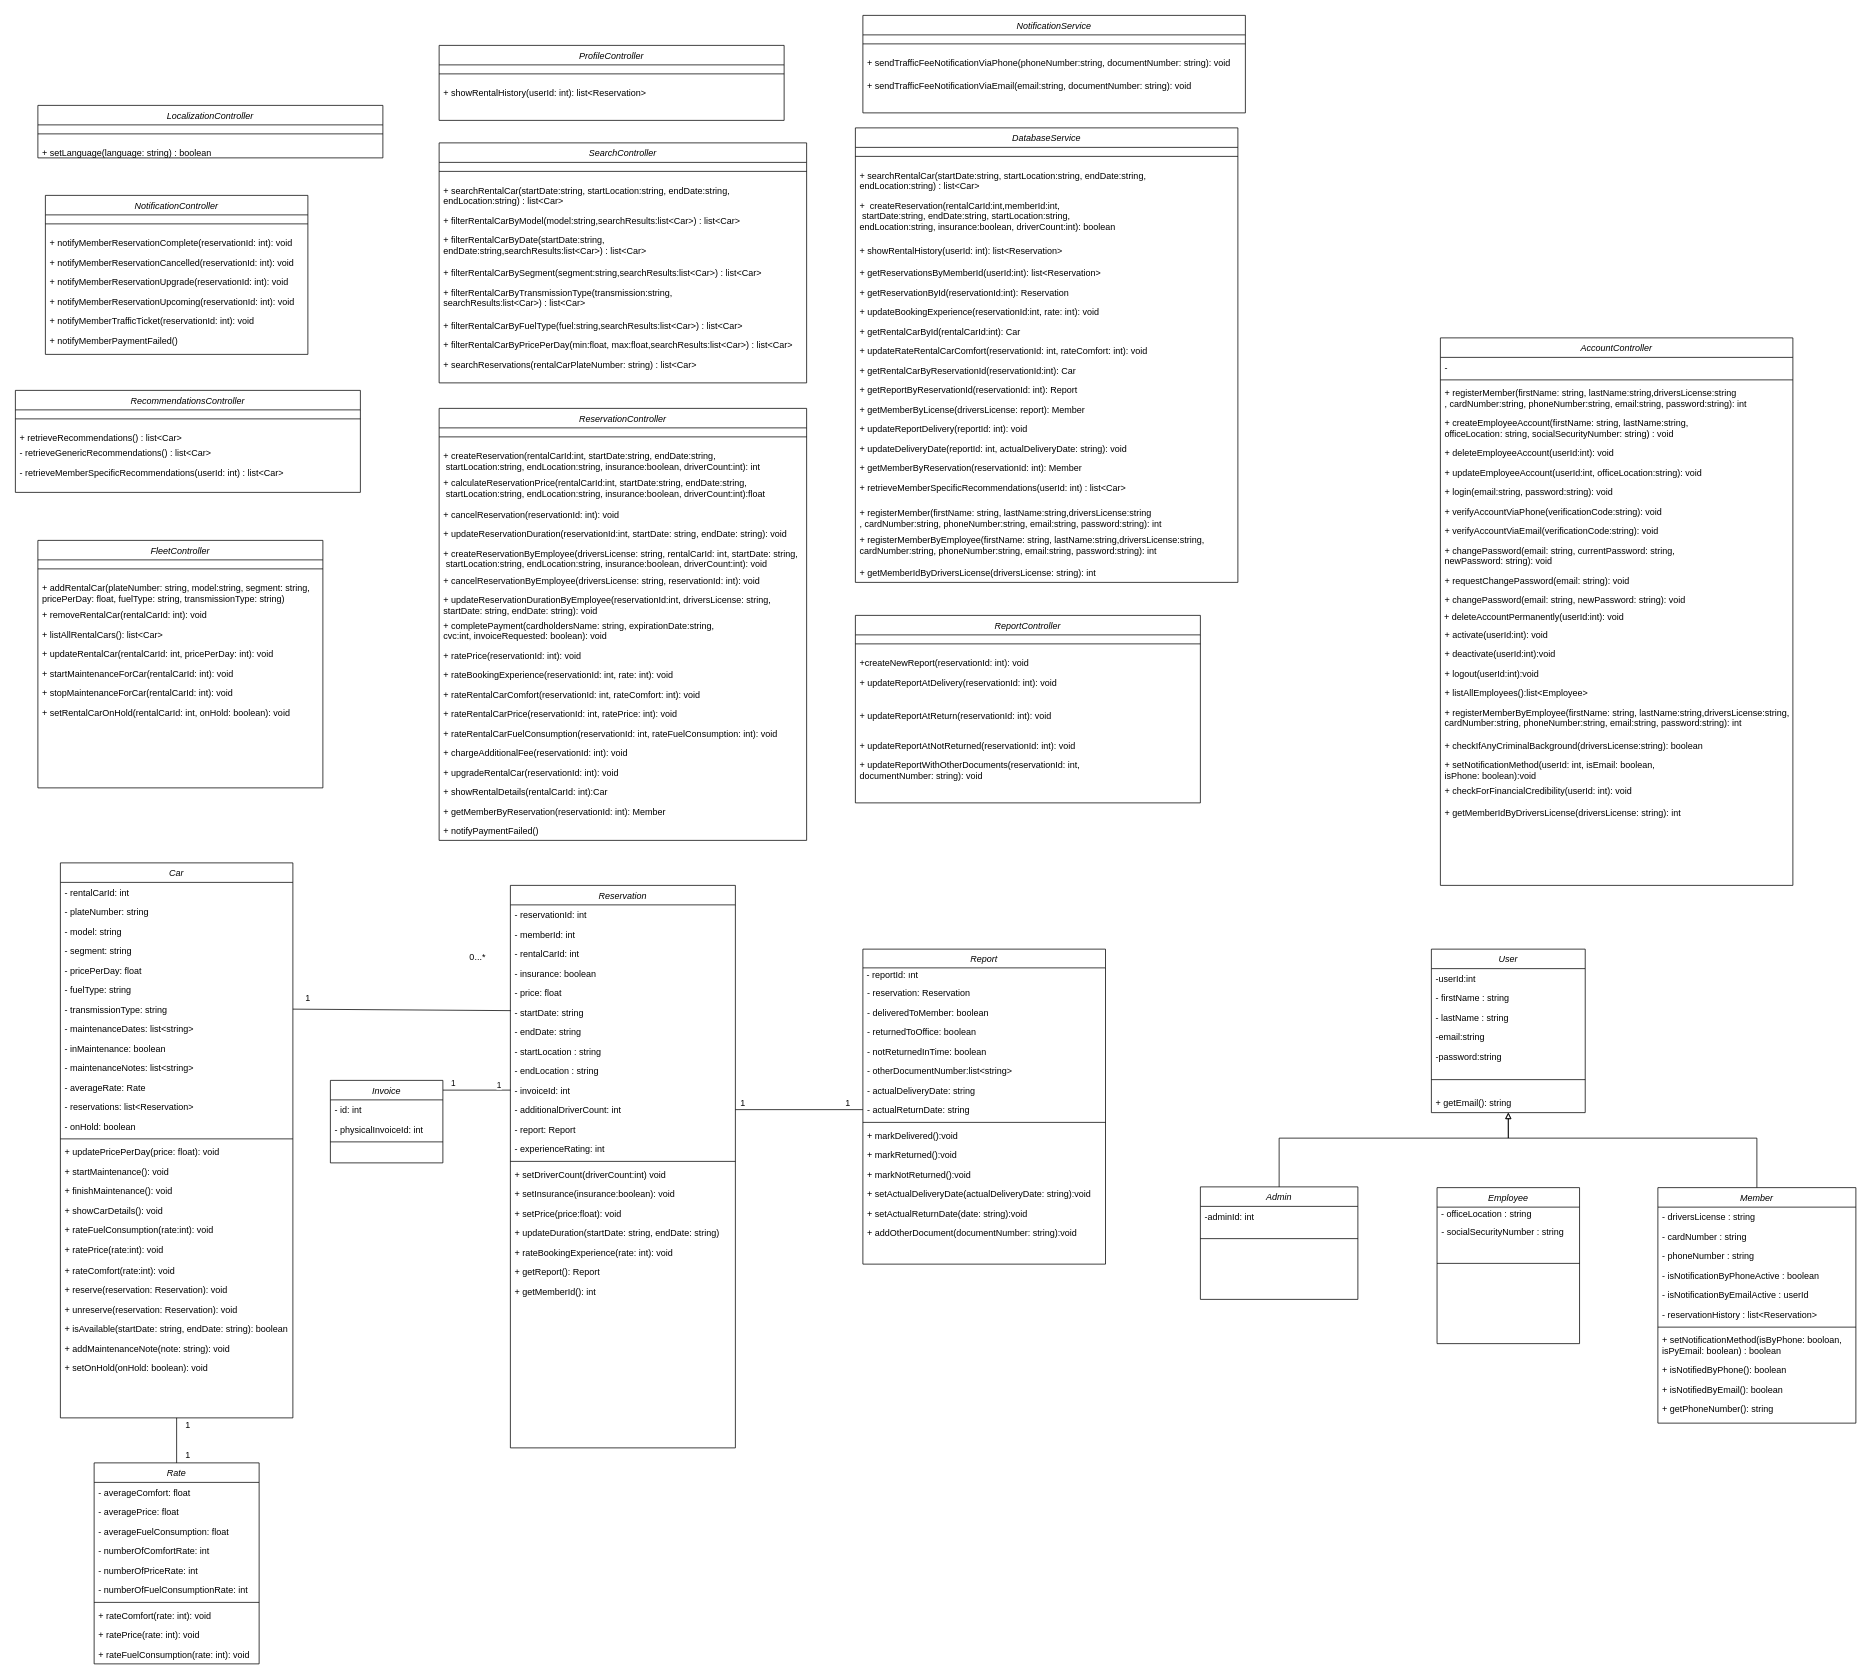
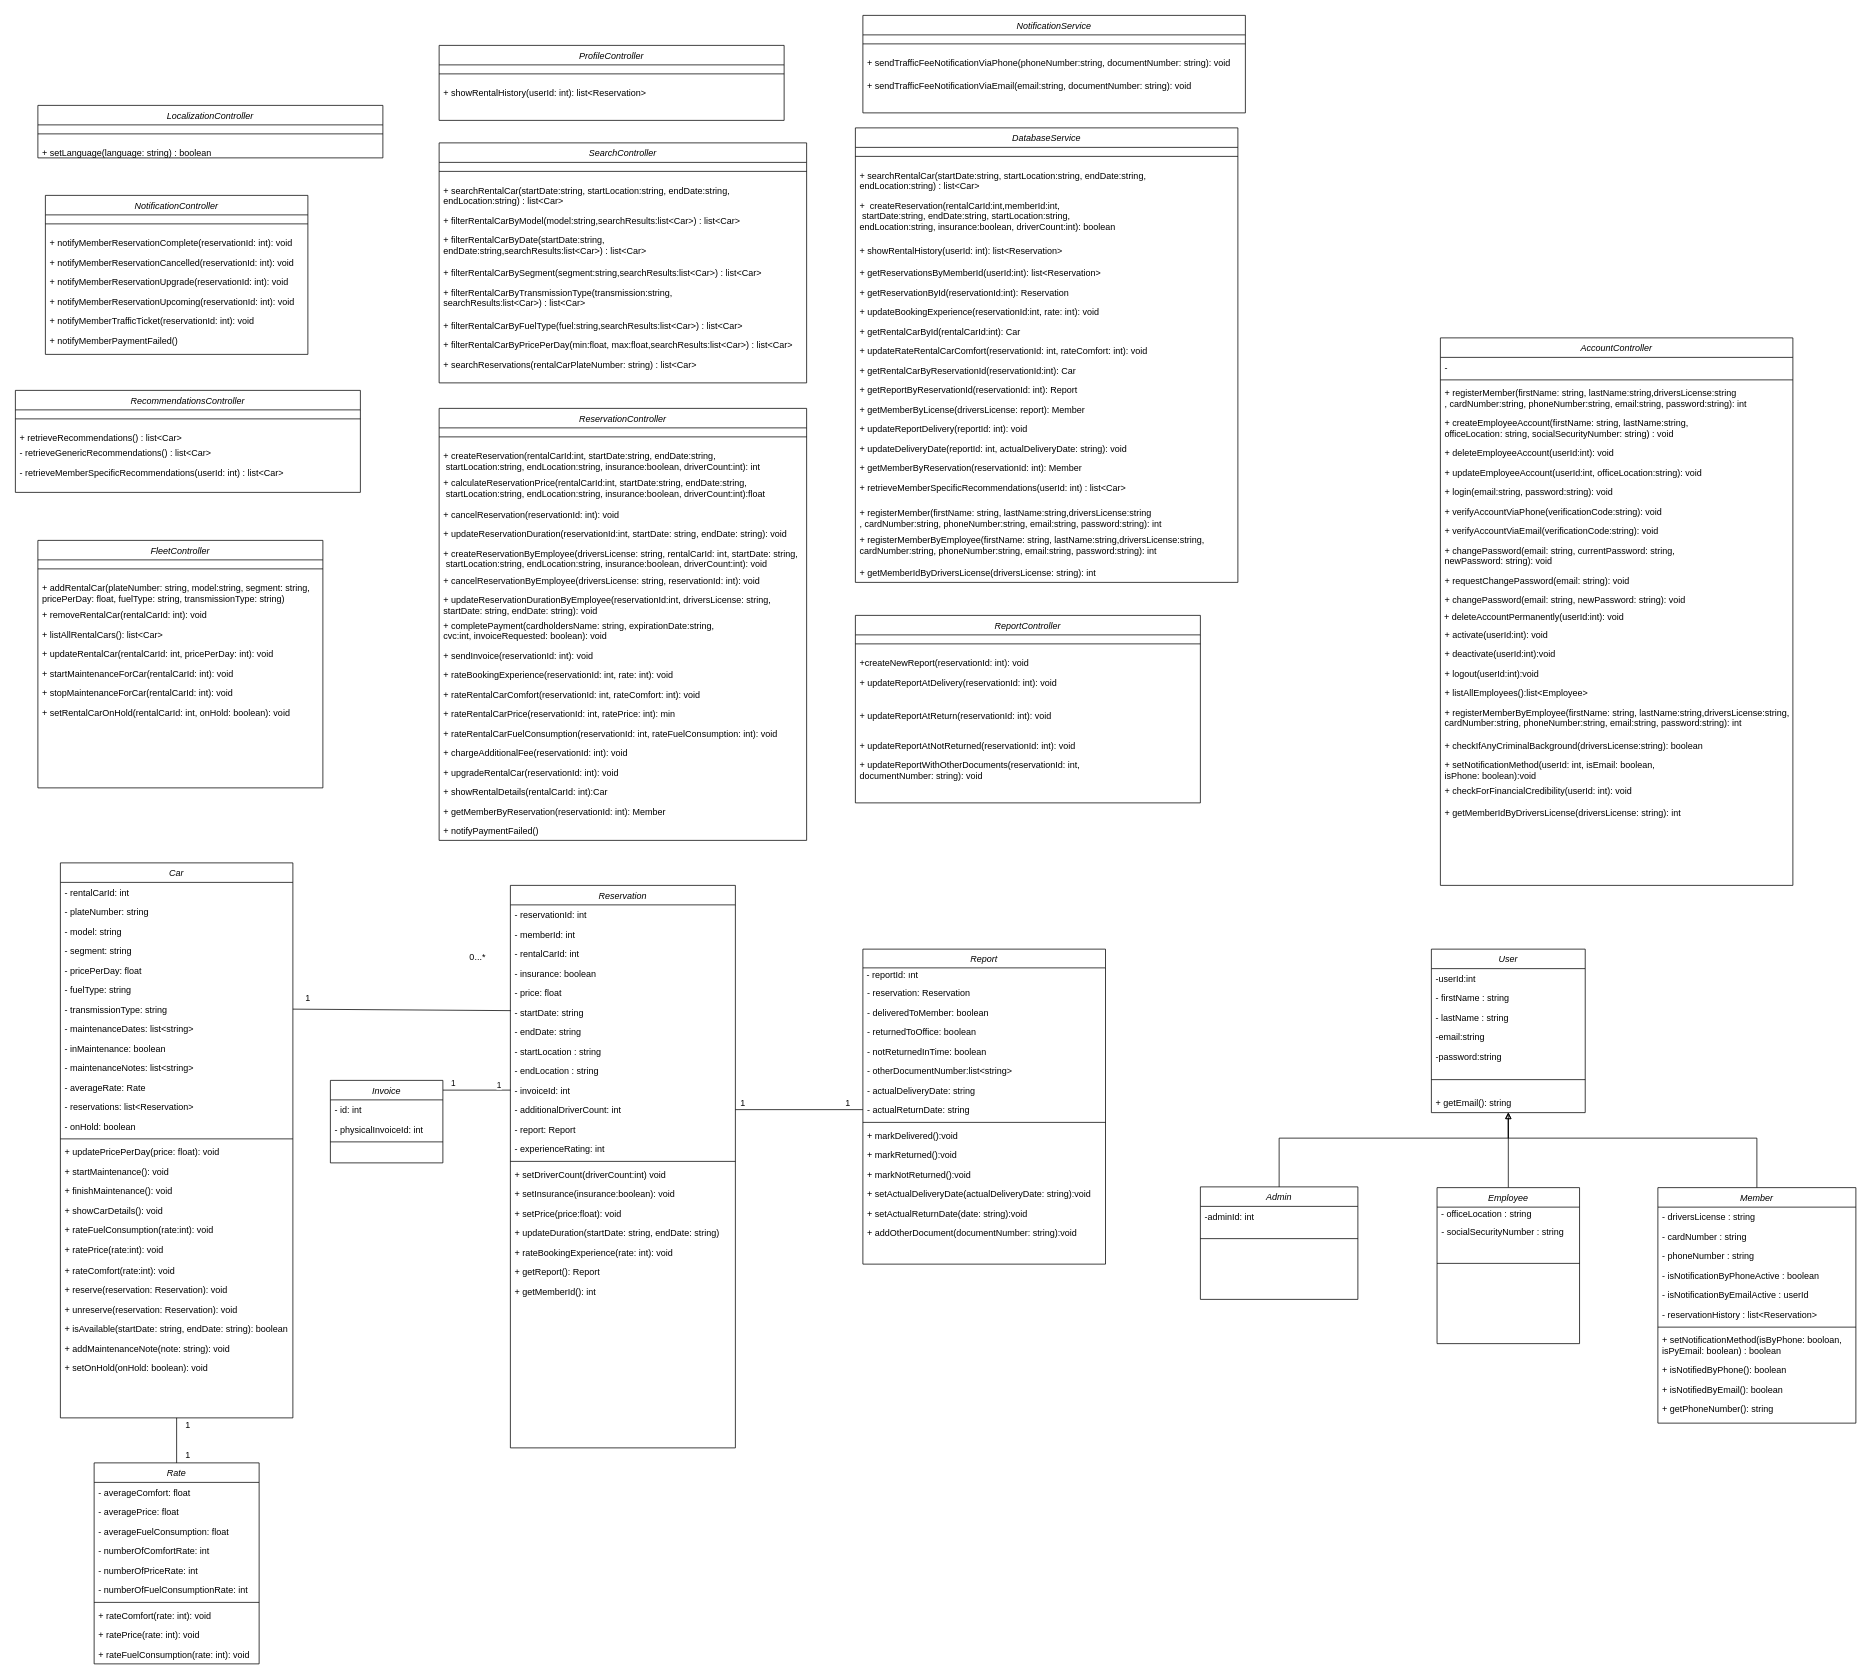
node "+ ratePrice(reservationId: int): void": label "+ ratePrice(reservationId: int): void" -> "+ sendInvoice(reservationId: int): void"
node "+ rateRentalCarPrice(reservationId: int, ratePrice: int): void": label "+ rateRentalCarPrice(reservationId: int, ratePrice: int): void" -> "+ rateRentalCarPrice(reservationId: int, ratePrice: int): min"
edge "Member" -> "User": arrowhead block -> open
edge "Employee" -> "User": added
